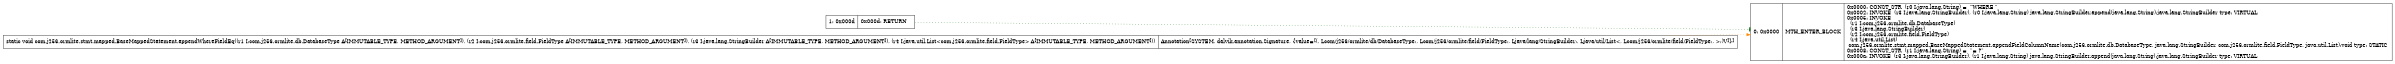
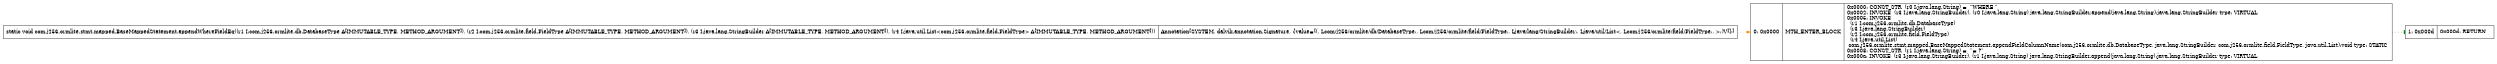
edge "1: 0x000d" -> "0: 0x0000": reversed
